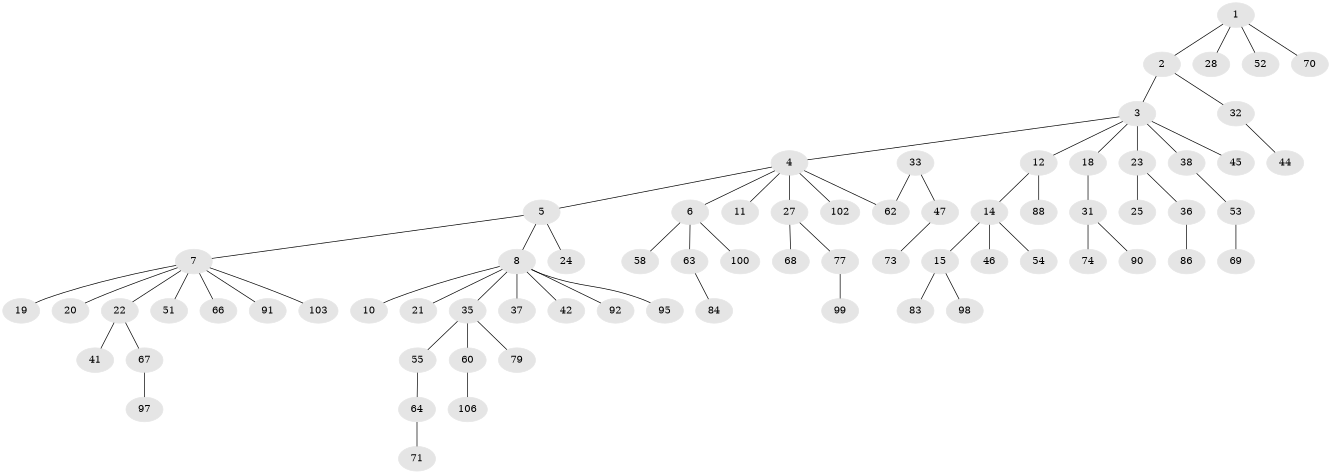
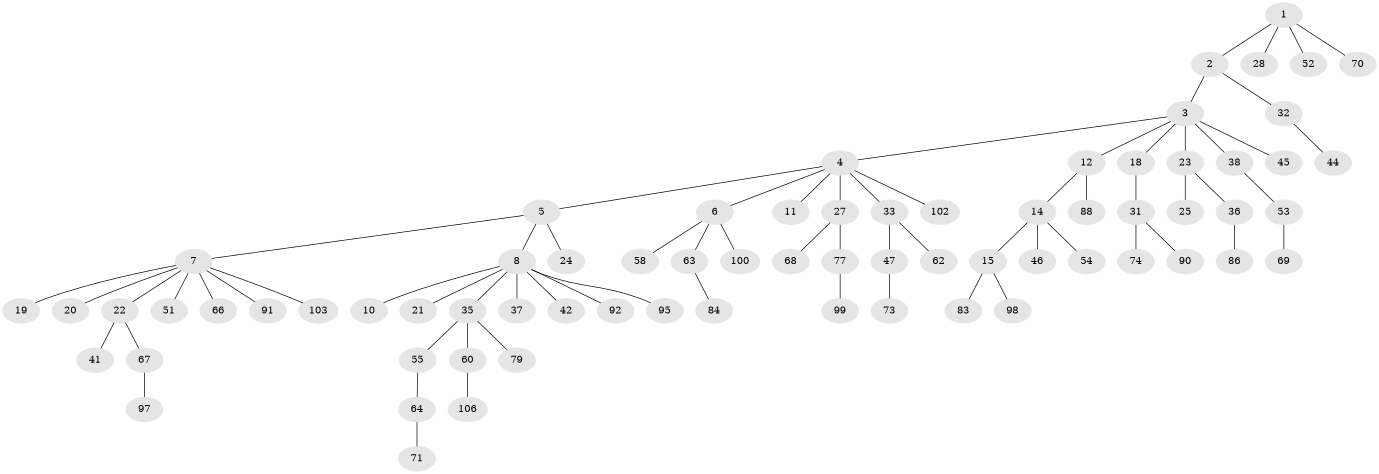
edge "4" -- "62": now "4" -- "33"
